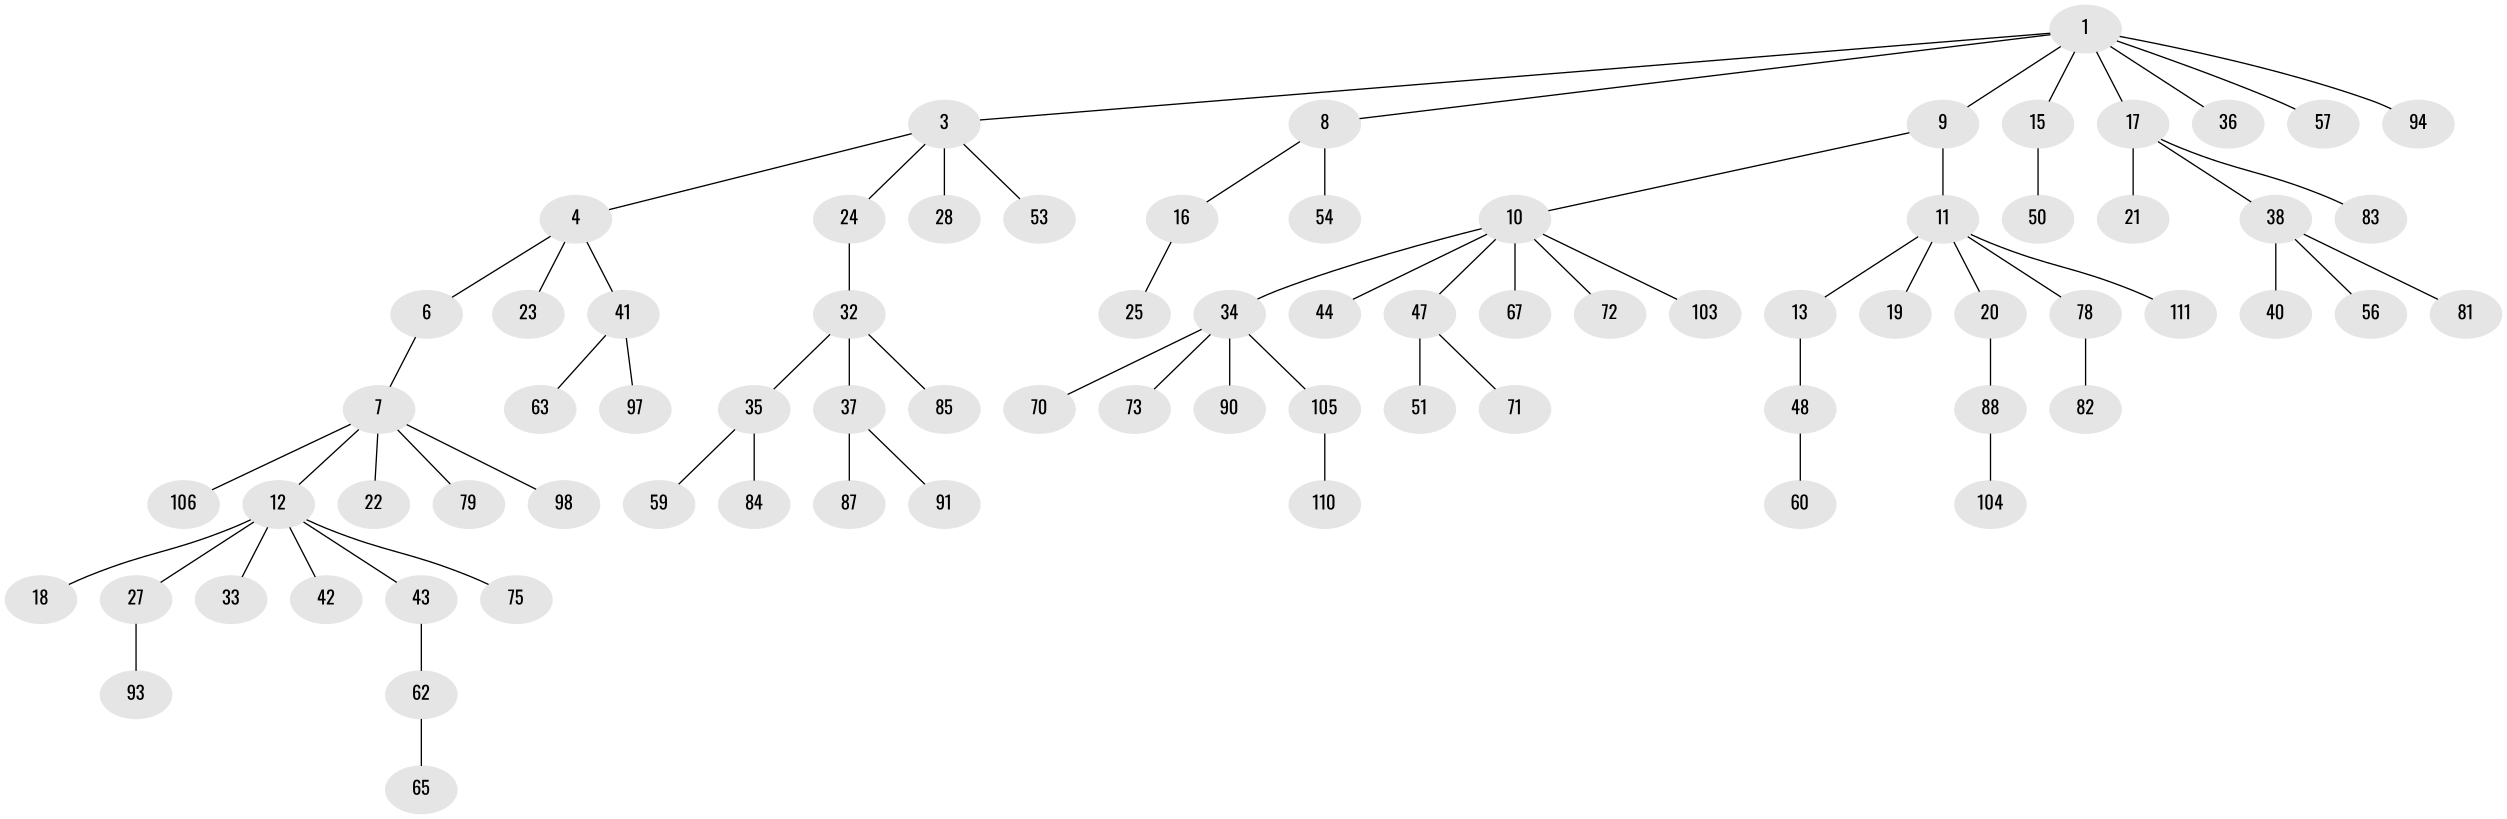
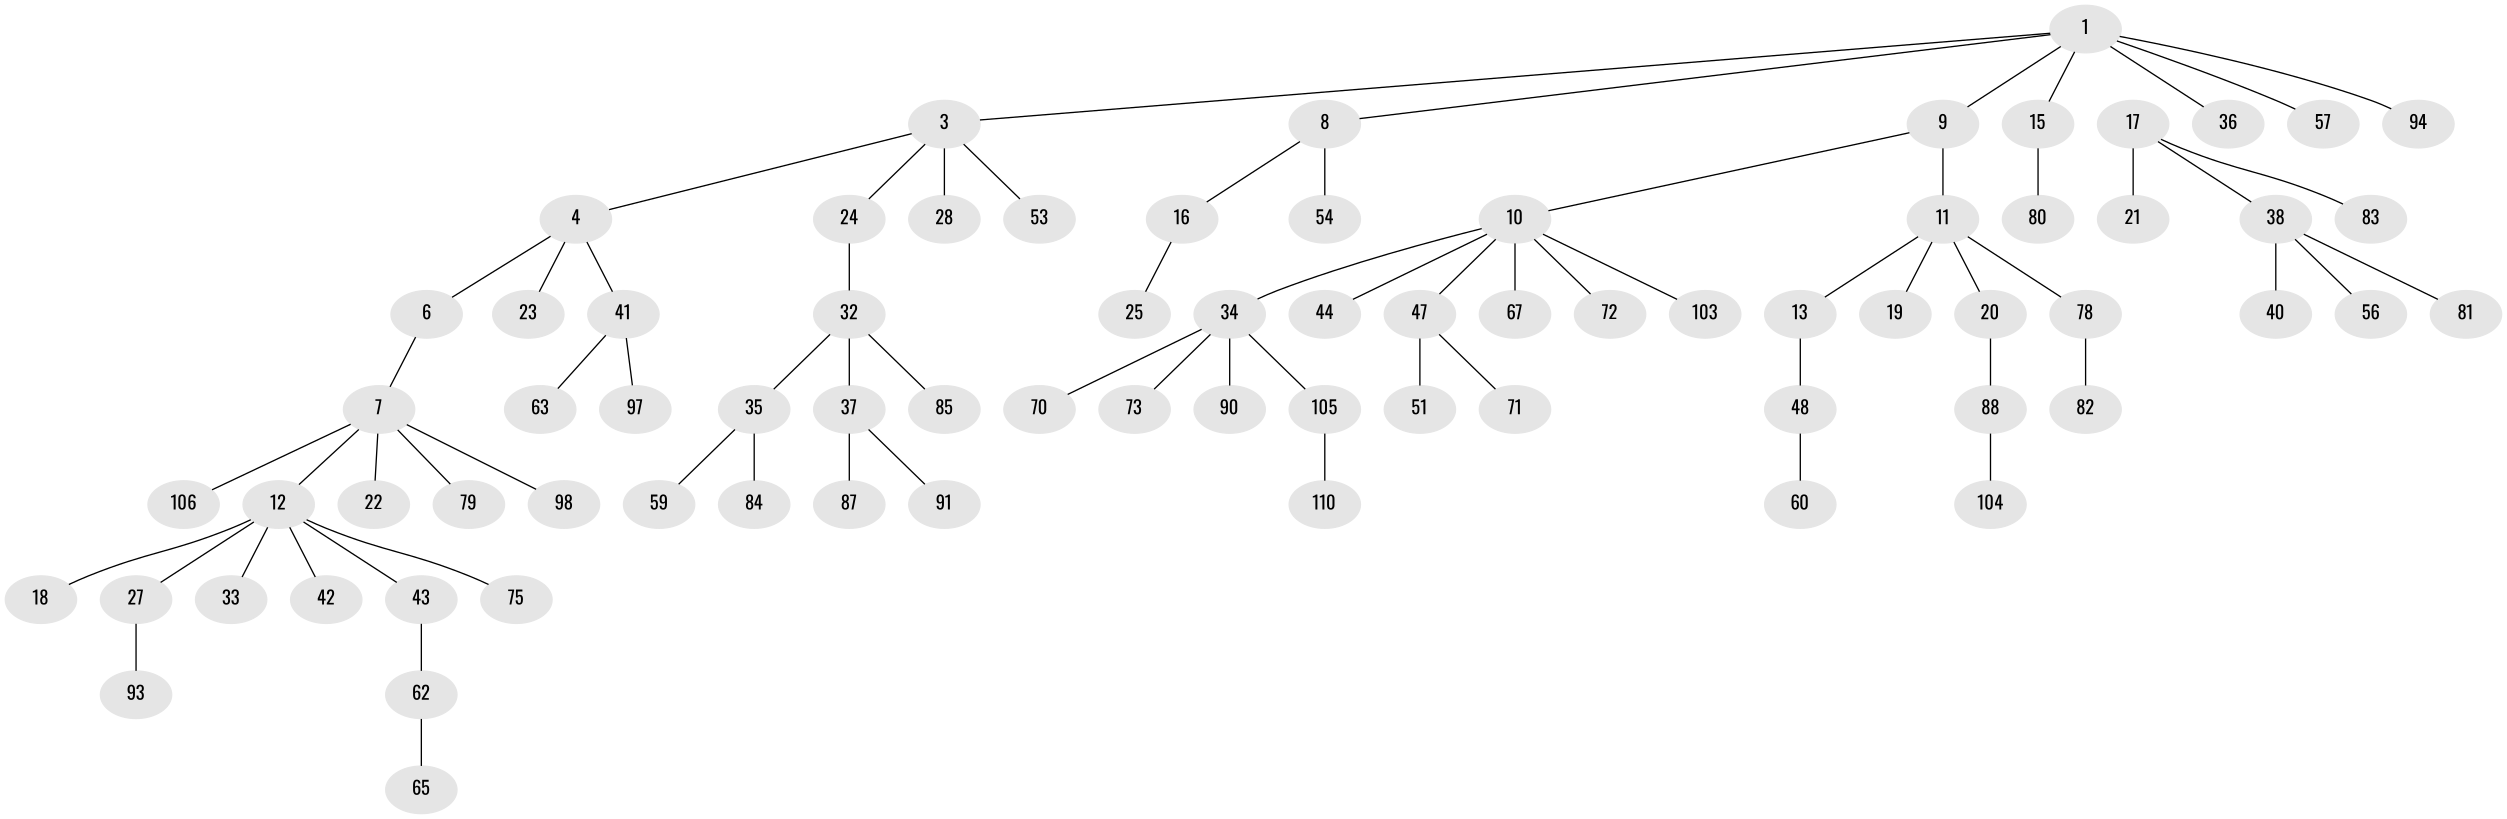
edge "1" -- "17": removed
node "50": label "50" -> "80"
node "111": removed
